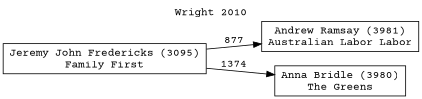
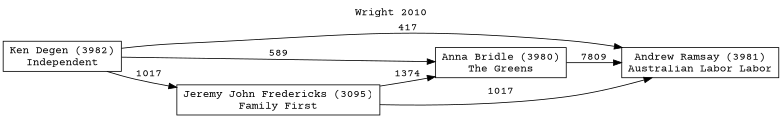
edge "Jeremy John Fredericks (3095) Family First" -> "Andrew Ramsay (3981) Australian Labor Labor": label "877" -> "1017"
node "Ken Degen (3982) Independent": added
edge "Anna Bridle (3980) The Greens" -> "Andrew Ramsay (3981) Australian Labor Labor": added, label "7809"
